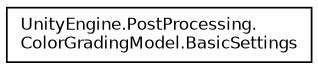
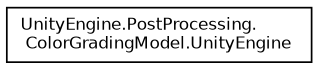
node "UnityEngine.PostProcessing. ColorGradingModel.BasicSettings": label "UnityEngine.PostProcessing. ColorGradingModel.BasicSettings" -> "UnityEngine.PostProcessing. ColorGradingModel.UnityEngine"
